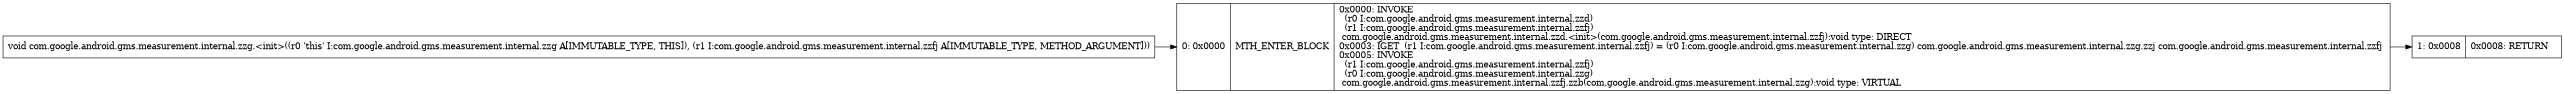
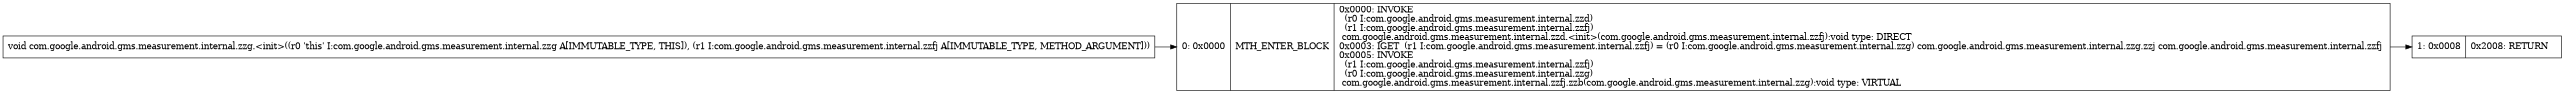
node "1: 0x0008": text "0x0008: RETURN" -> "0x2008: RETURN"
